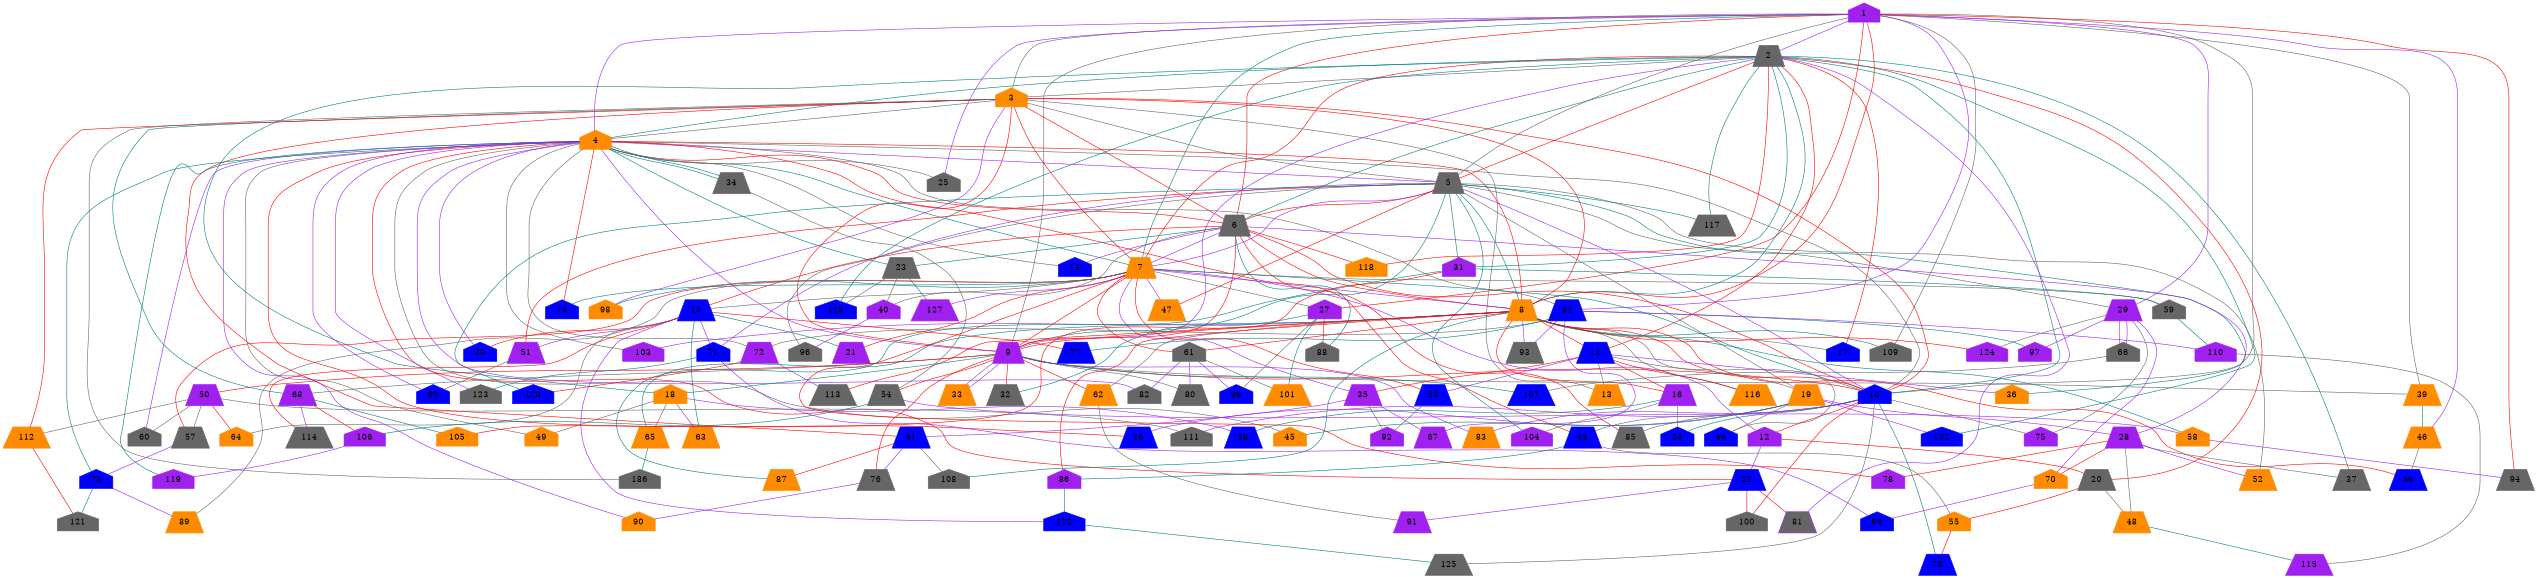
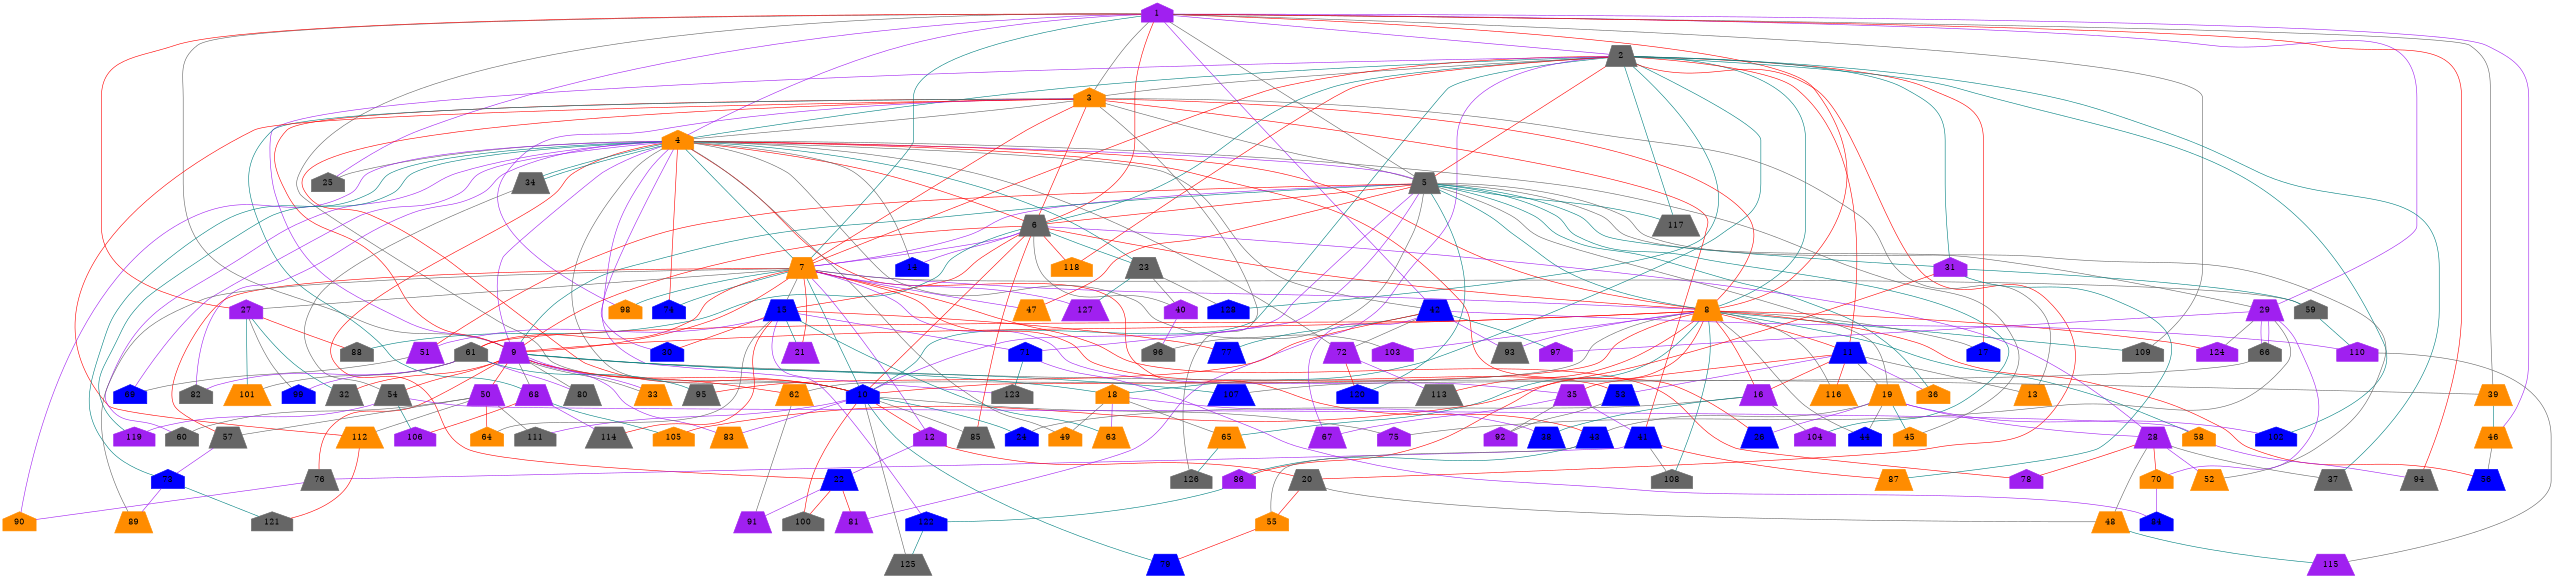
node "95": added
edge "106" -- "119": now "54" -- "119"
node "186": label "186" -> "126"
node "81": fillcolor gray40 -> purple
